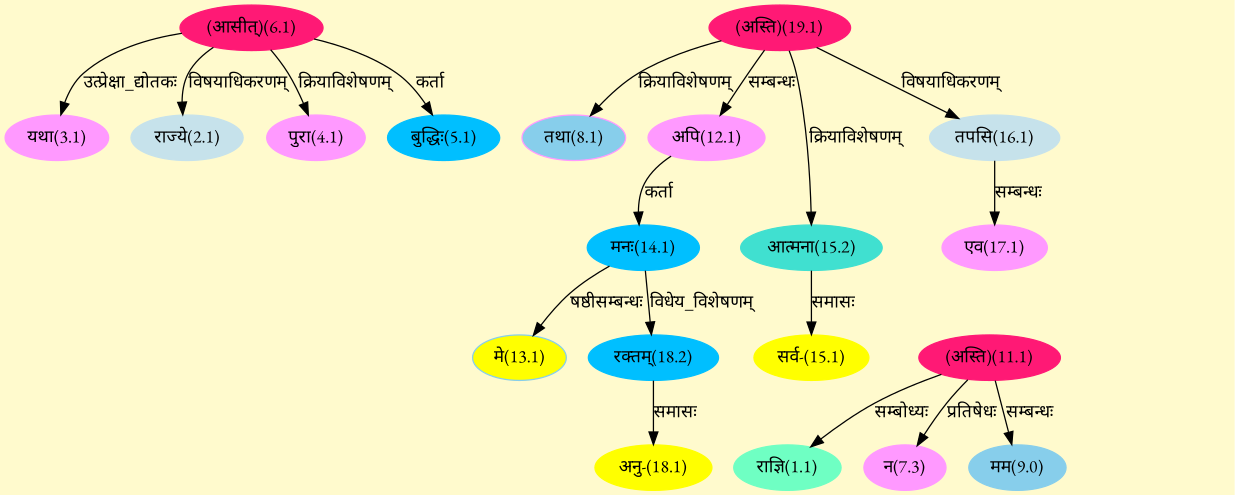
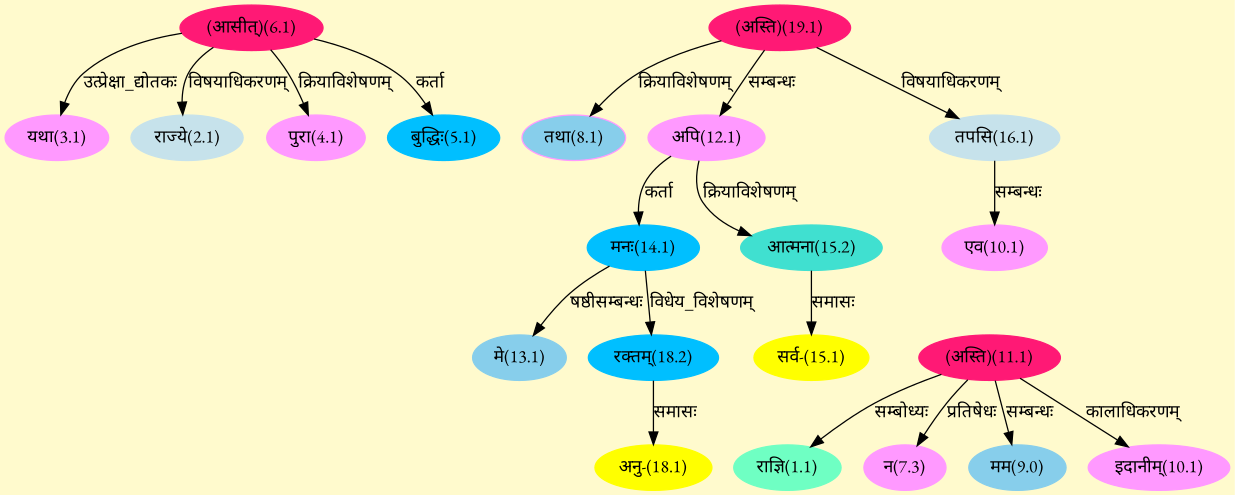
edge "(अस्ति)(19.1)" -> "आत्मना(15.2)": now "अपि(12.1)" -> "आत्मना(15.2)"
node "एव(17.1)": label "एव(17.1)" -> "एव(10.1)"
node "मे(13.1)": fillcolor #ffff00 -> #87ceeb
node "इदानीम्(10.1)": added
